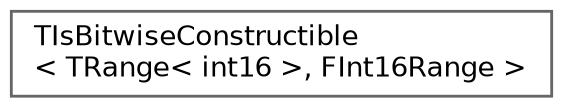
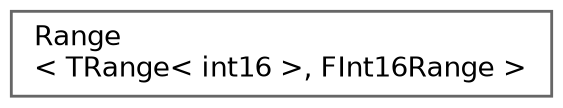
node "TIsBitwiseConstructible < TRange< int16 >, FInt16Range >": label "TIsBitwiseConstructible < TRange< int16 >, FInt16Range >" -> "Range < TRange< int16 >, FInt16Range >"
